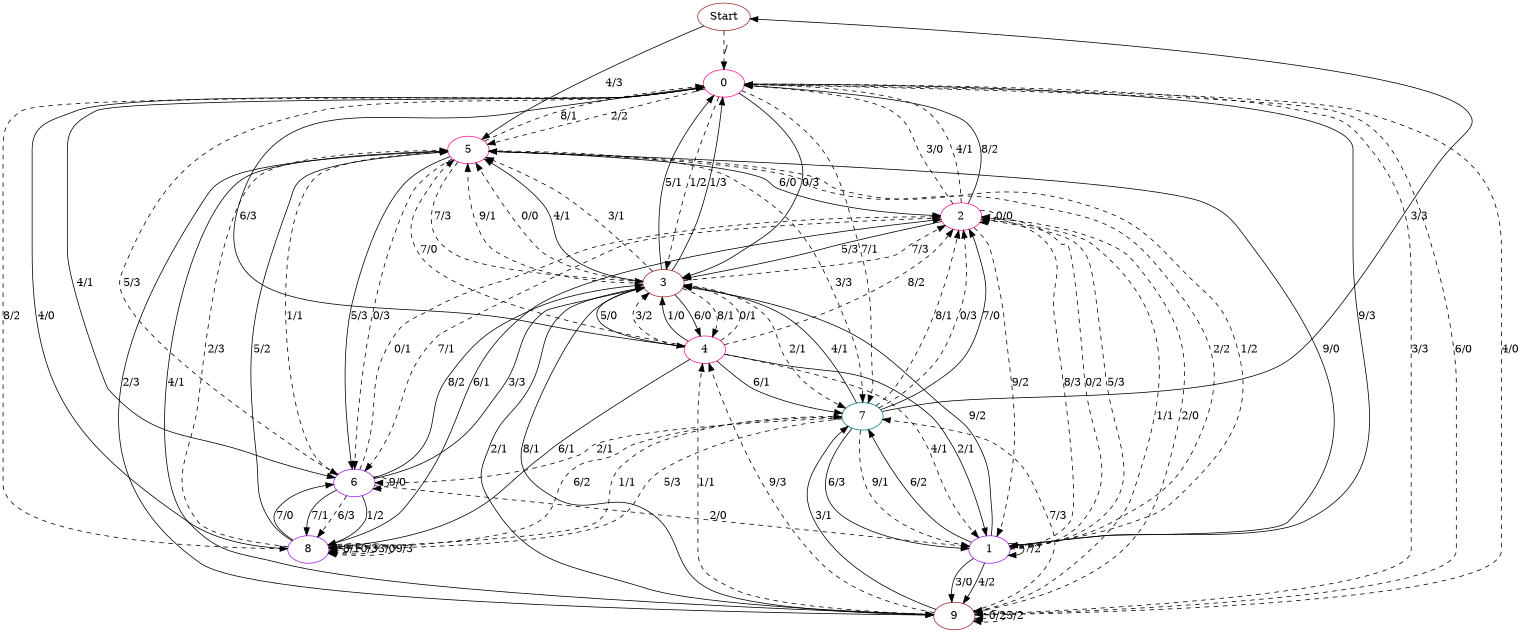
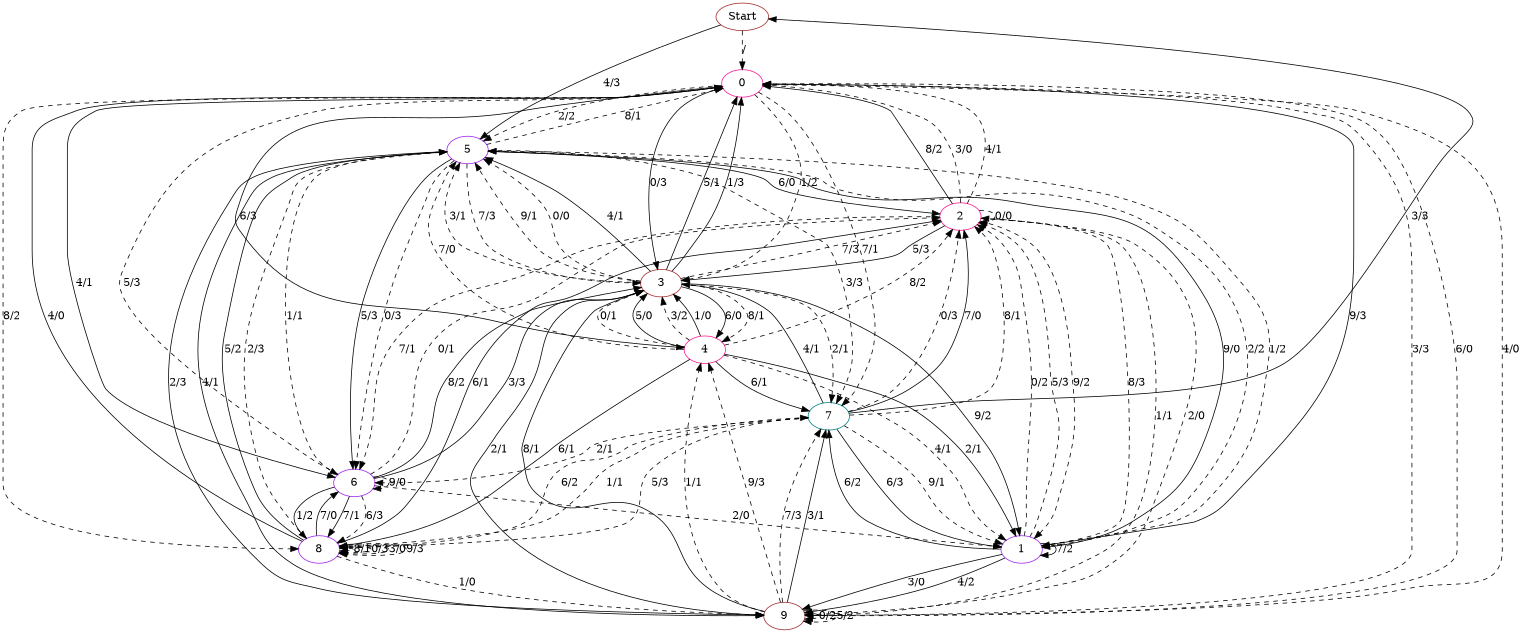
node "5": color deeppink -> purple
edge "1" -> "3": reversed
edge "8" -> "9": added, label "1/0"
